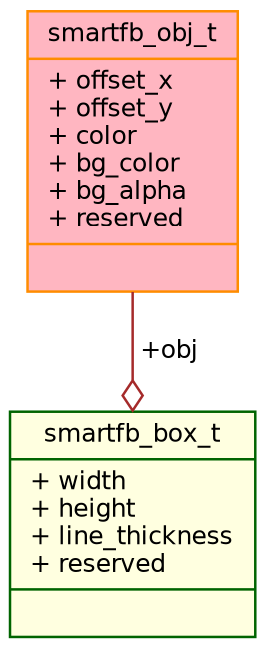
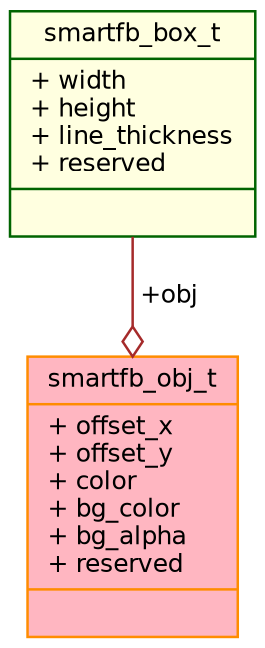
edge "smartfb_obj_t" -> "smartfb_box_t": reversed
